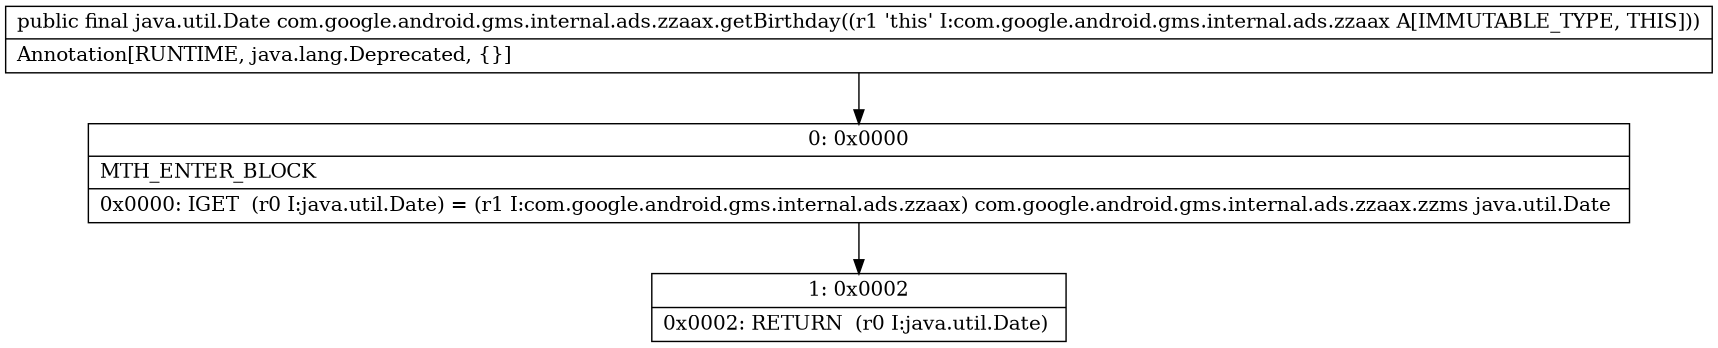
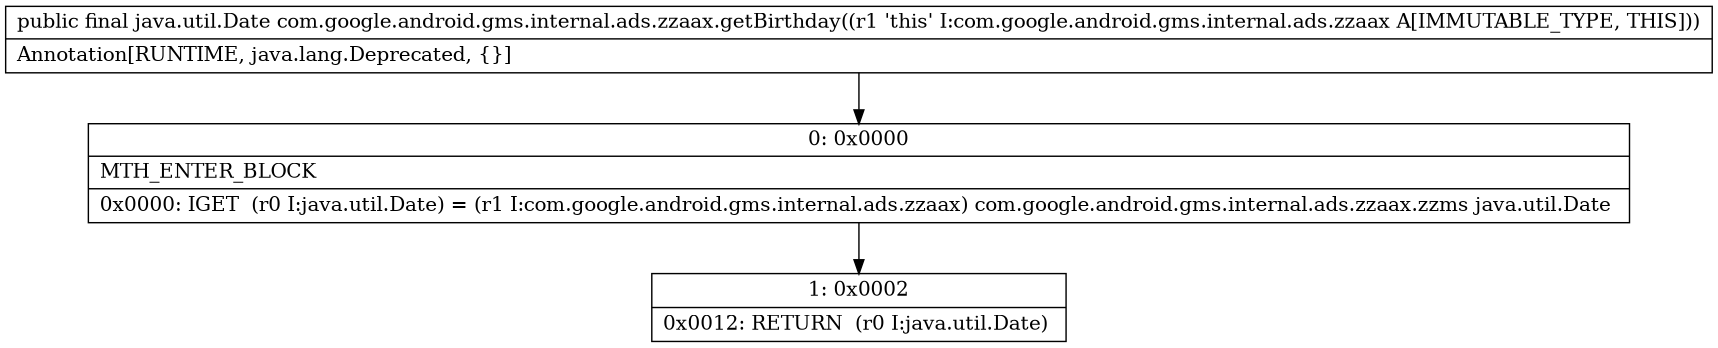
node "1: 0x0002": text "0x0002: RETURN  (r0 I:java.util.Date)" -> "0x0012: RETURN  (r0 I:java.util.Date)"
